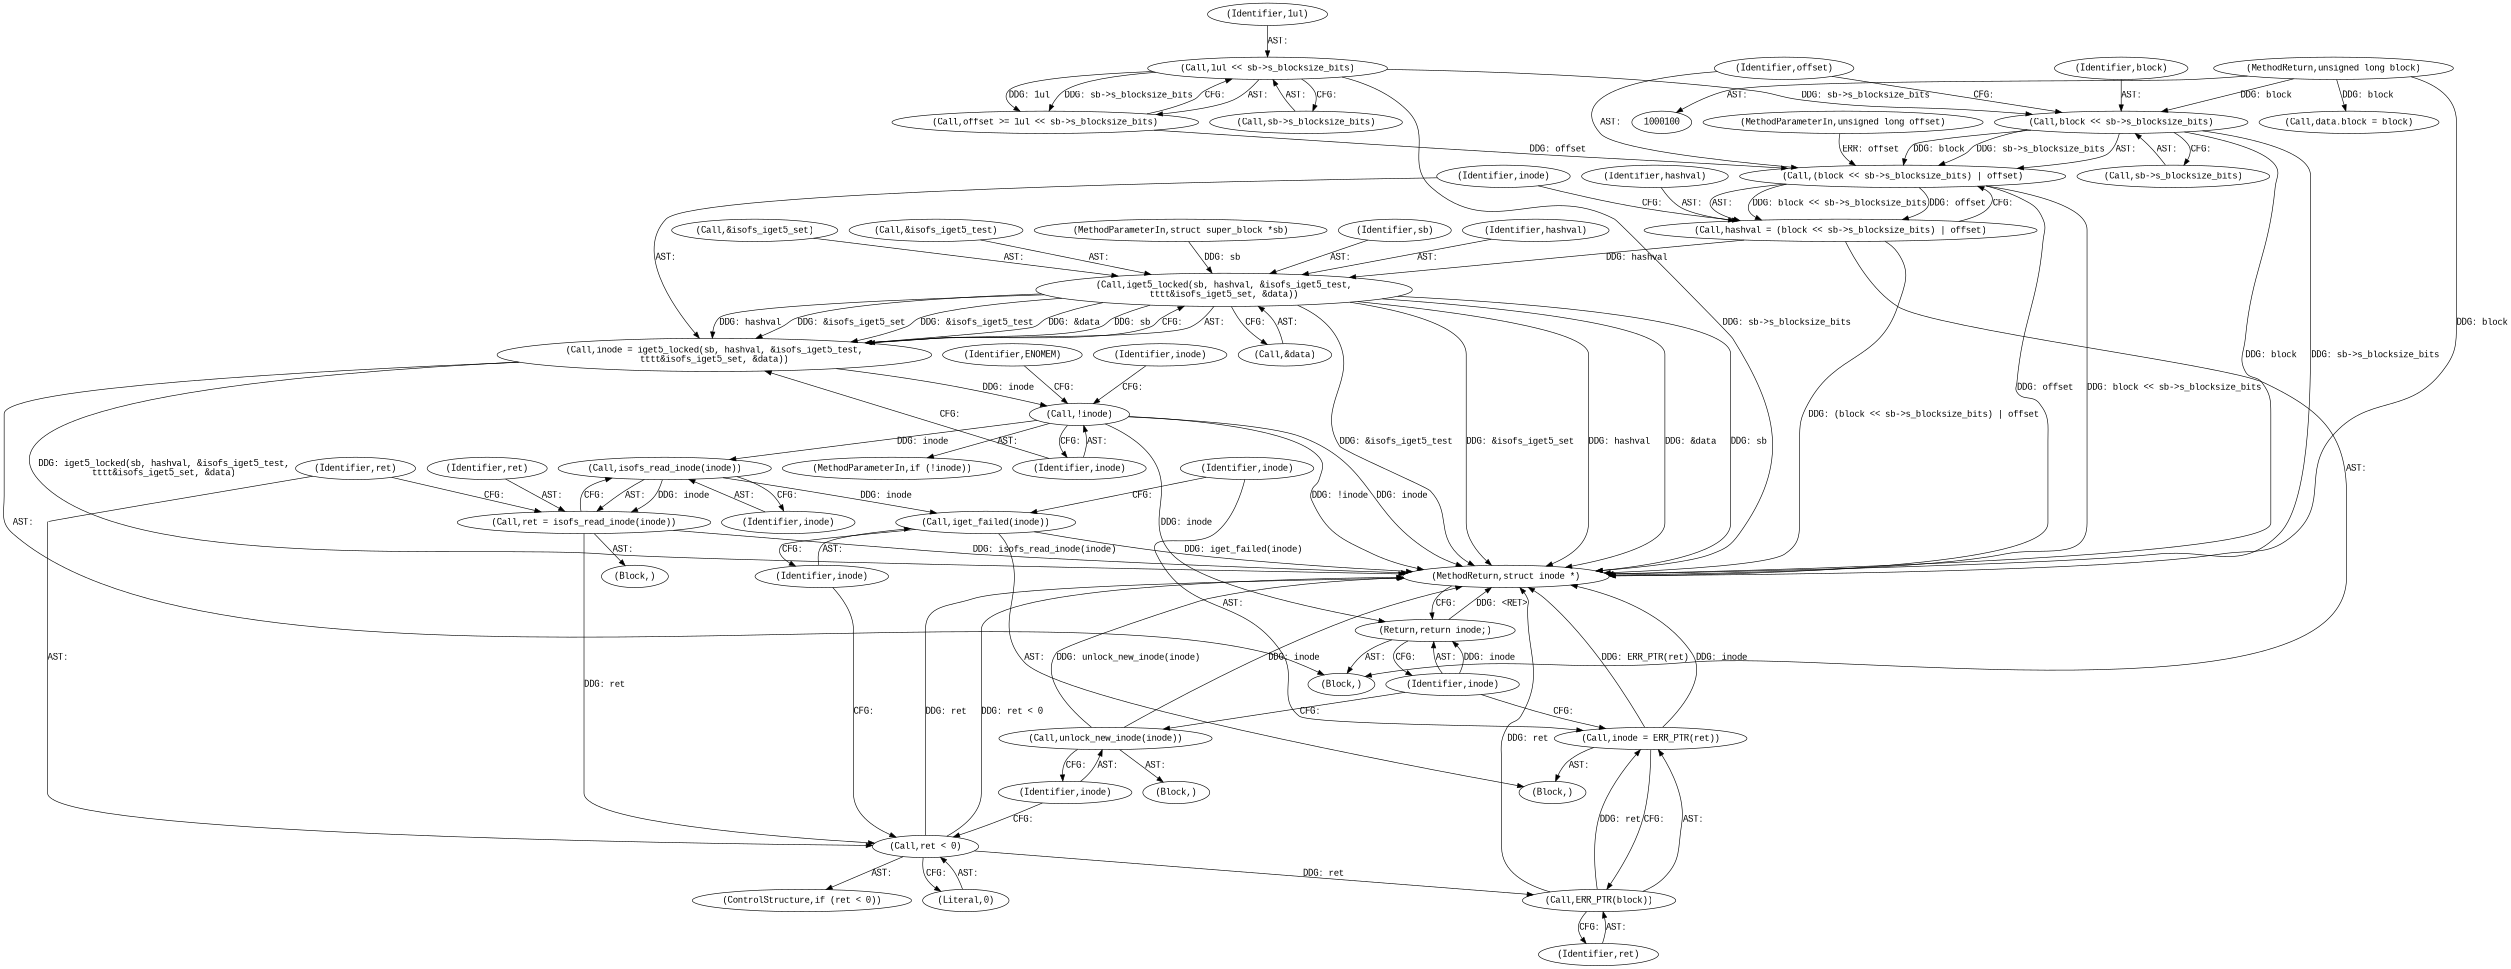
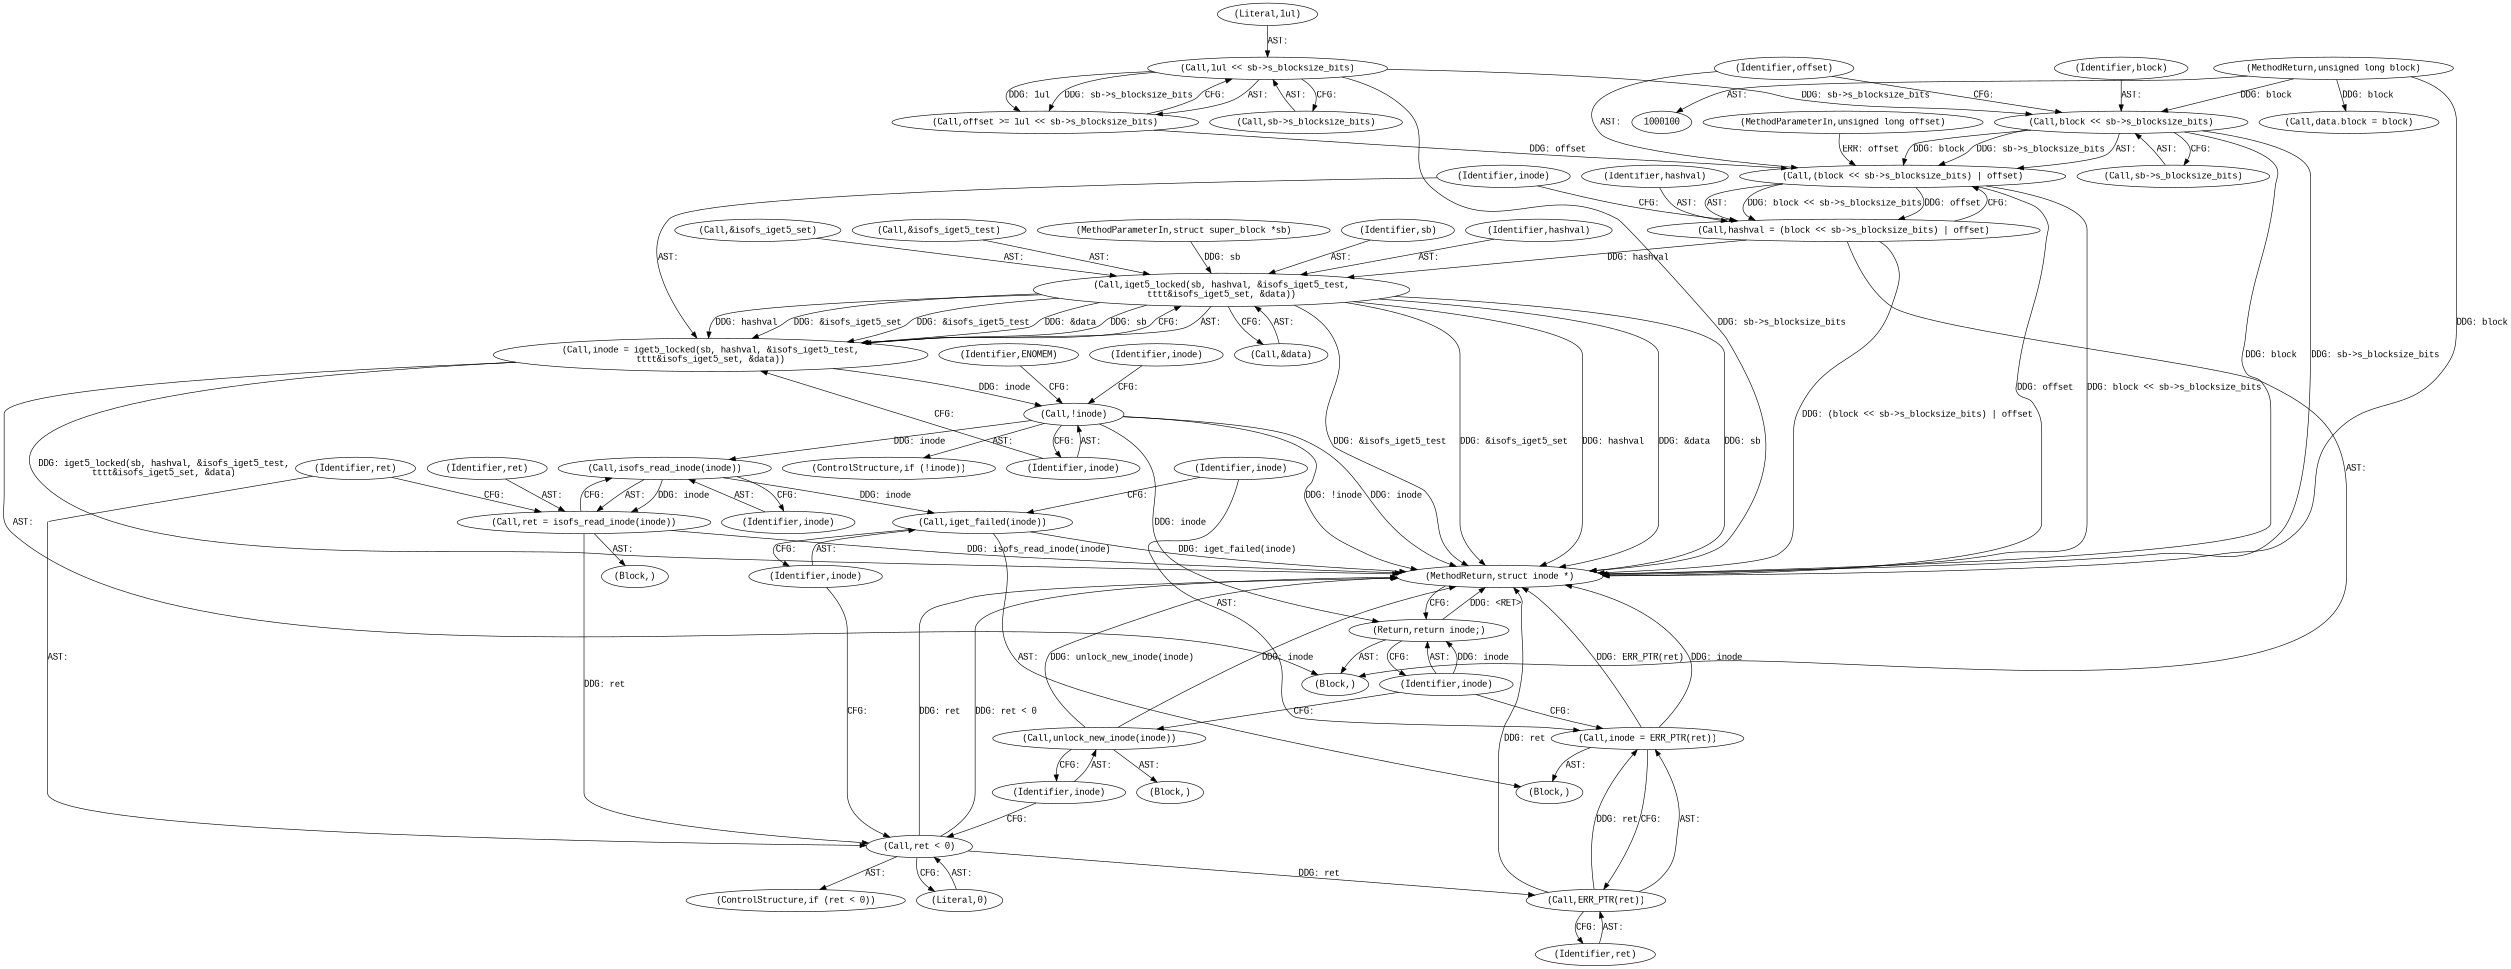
node "(Identifier,1ul)": label "(Identifier,1ul)" -> "(Literal,1ul)"
node "(MethodParameterIn,if (!inode))": label "(MethodParameterIn,if (!inode))" -> "(ControlStructure,if (!inode))"
node "(Call,ERR_PTR(block))": label "(Call,ERR_PTR(block))" -> "(Call,ERR_PTR(ret))"
